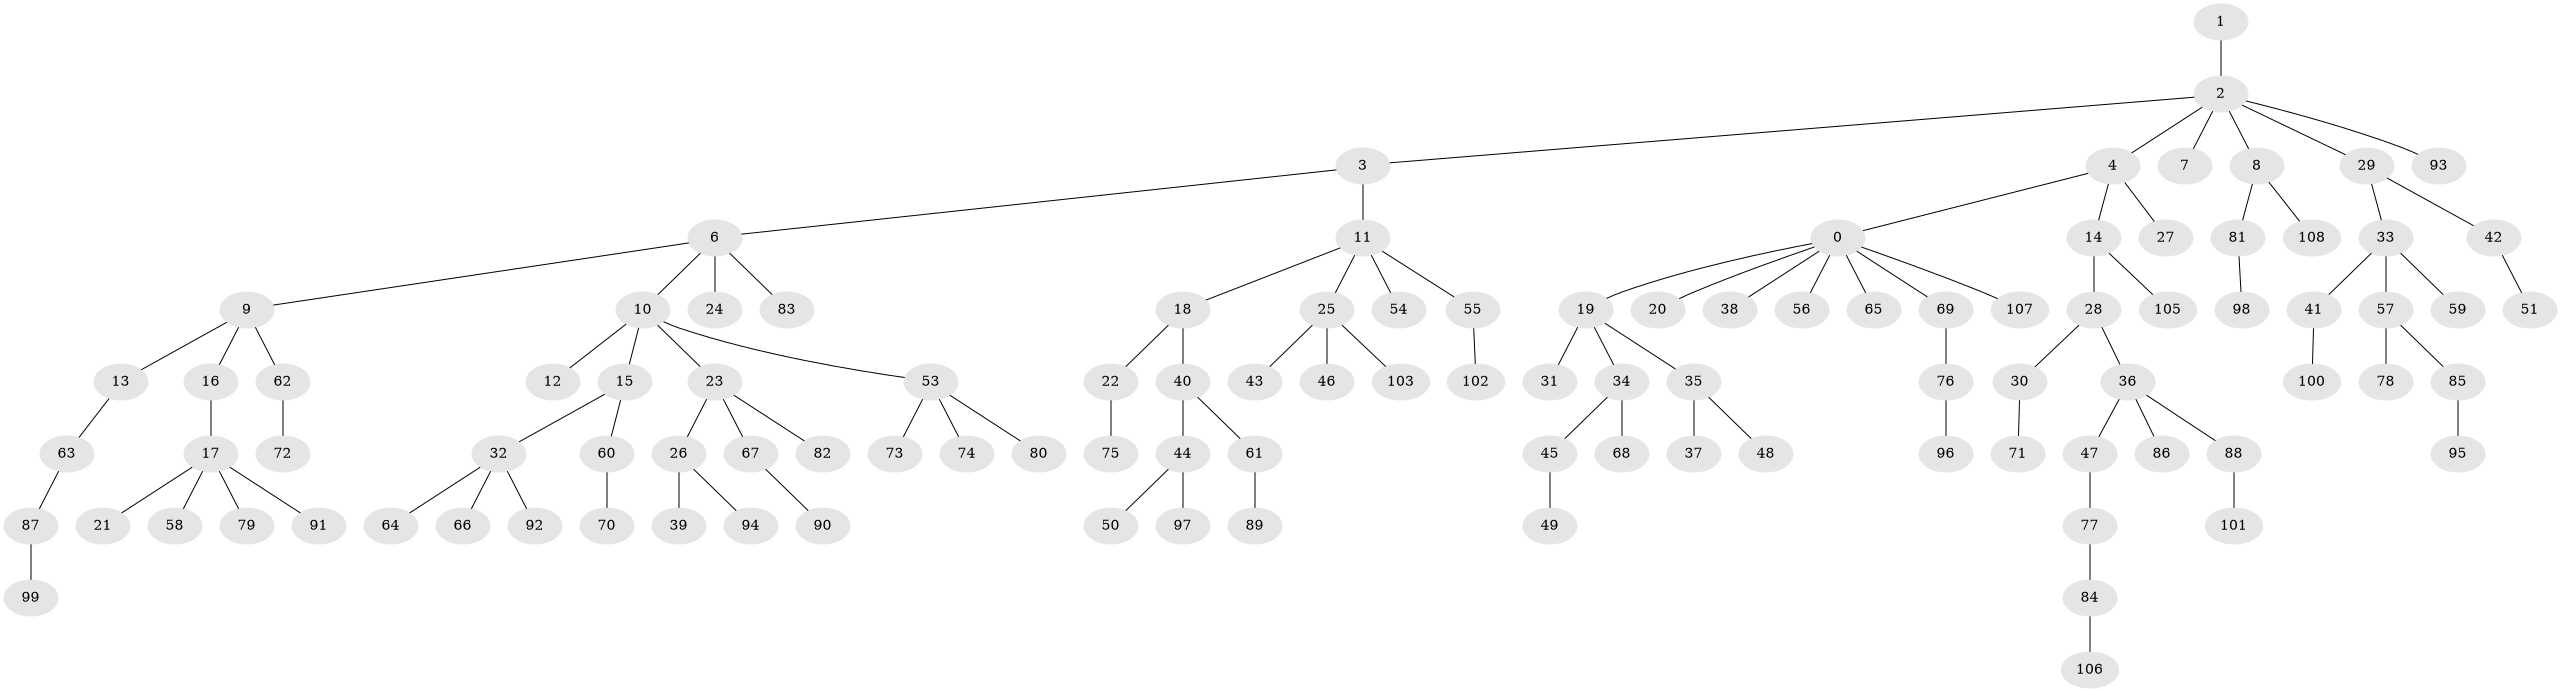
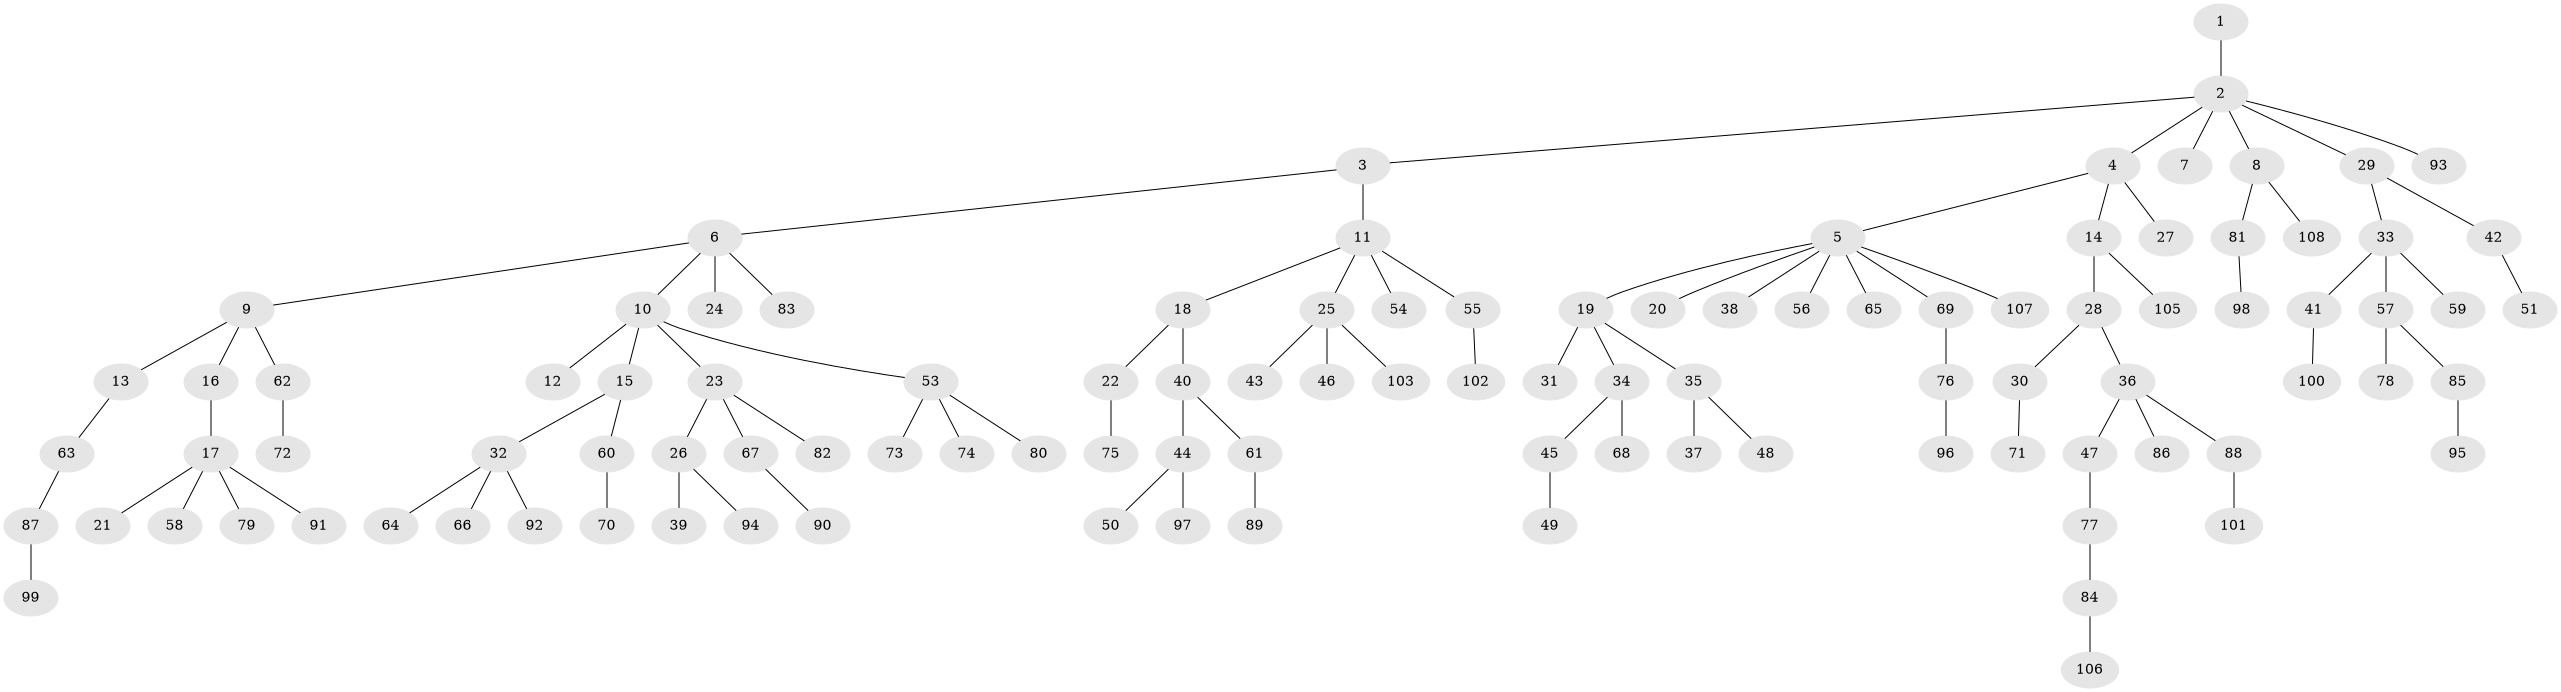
node "0": label "0" -> "5"
